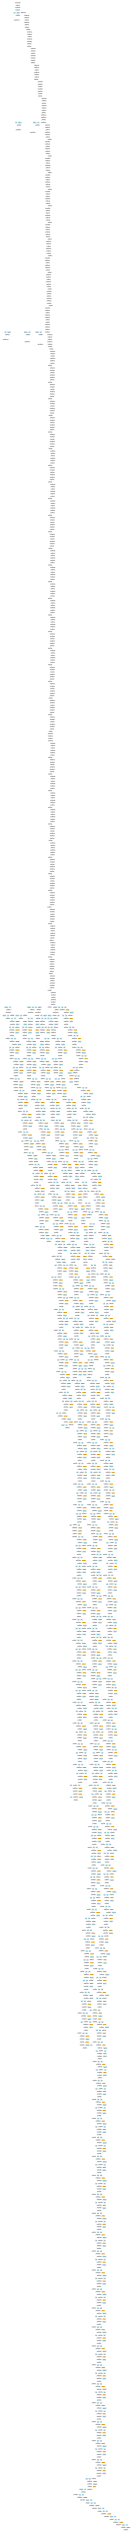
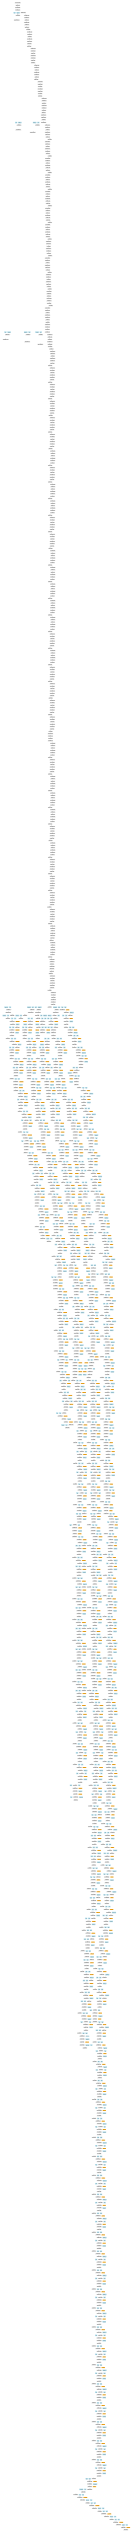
node "(128, 88, 1, 1)": fillcolor orange -> lightblue
node "(1, 960, 16, 16)": fillcolor orange -> lightblue
